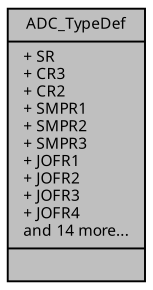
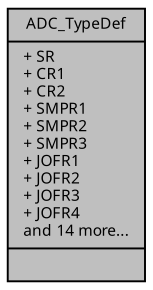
node "ADC_TypeDef": text "+ CR3" -> "+ CR1"
